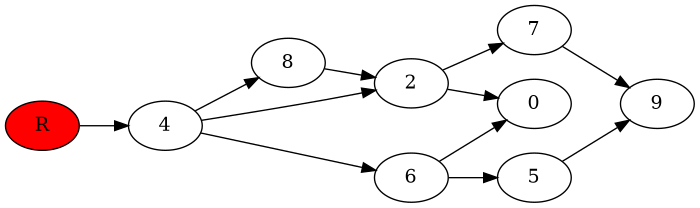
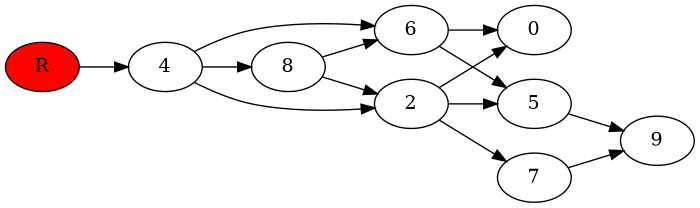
edge "8" -> "6": added
edge "2" -> "5": added
